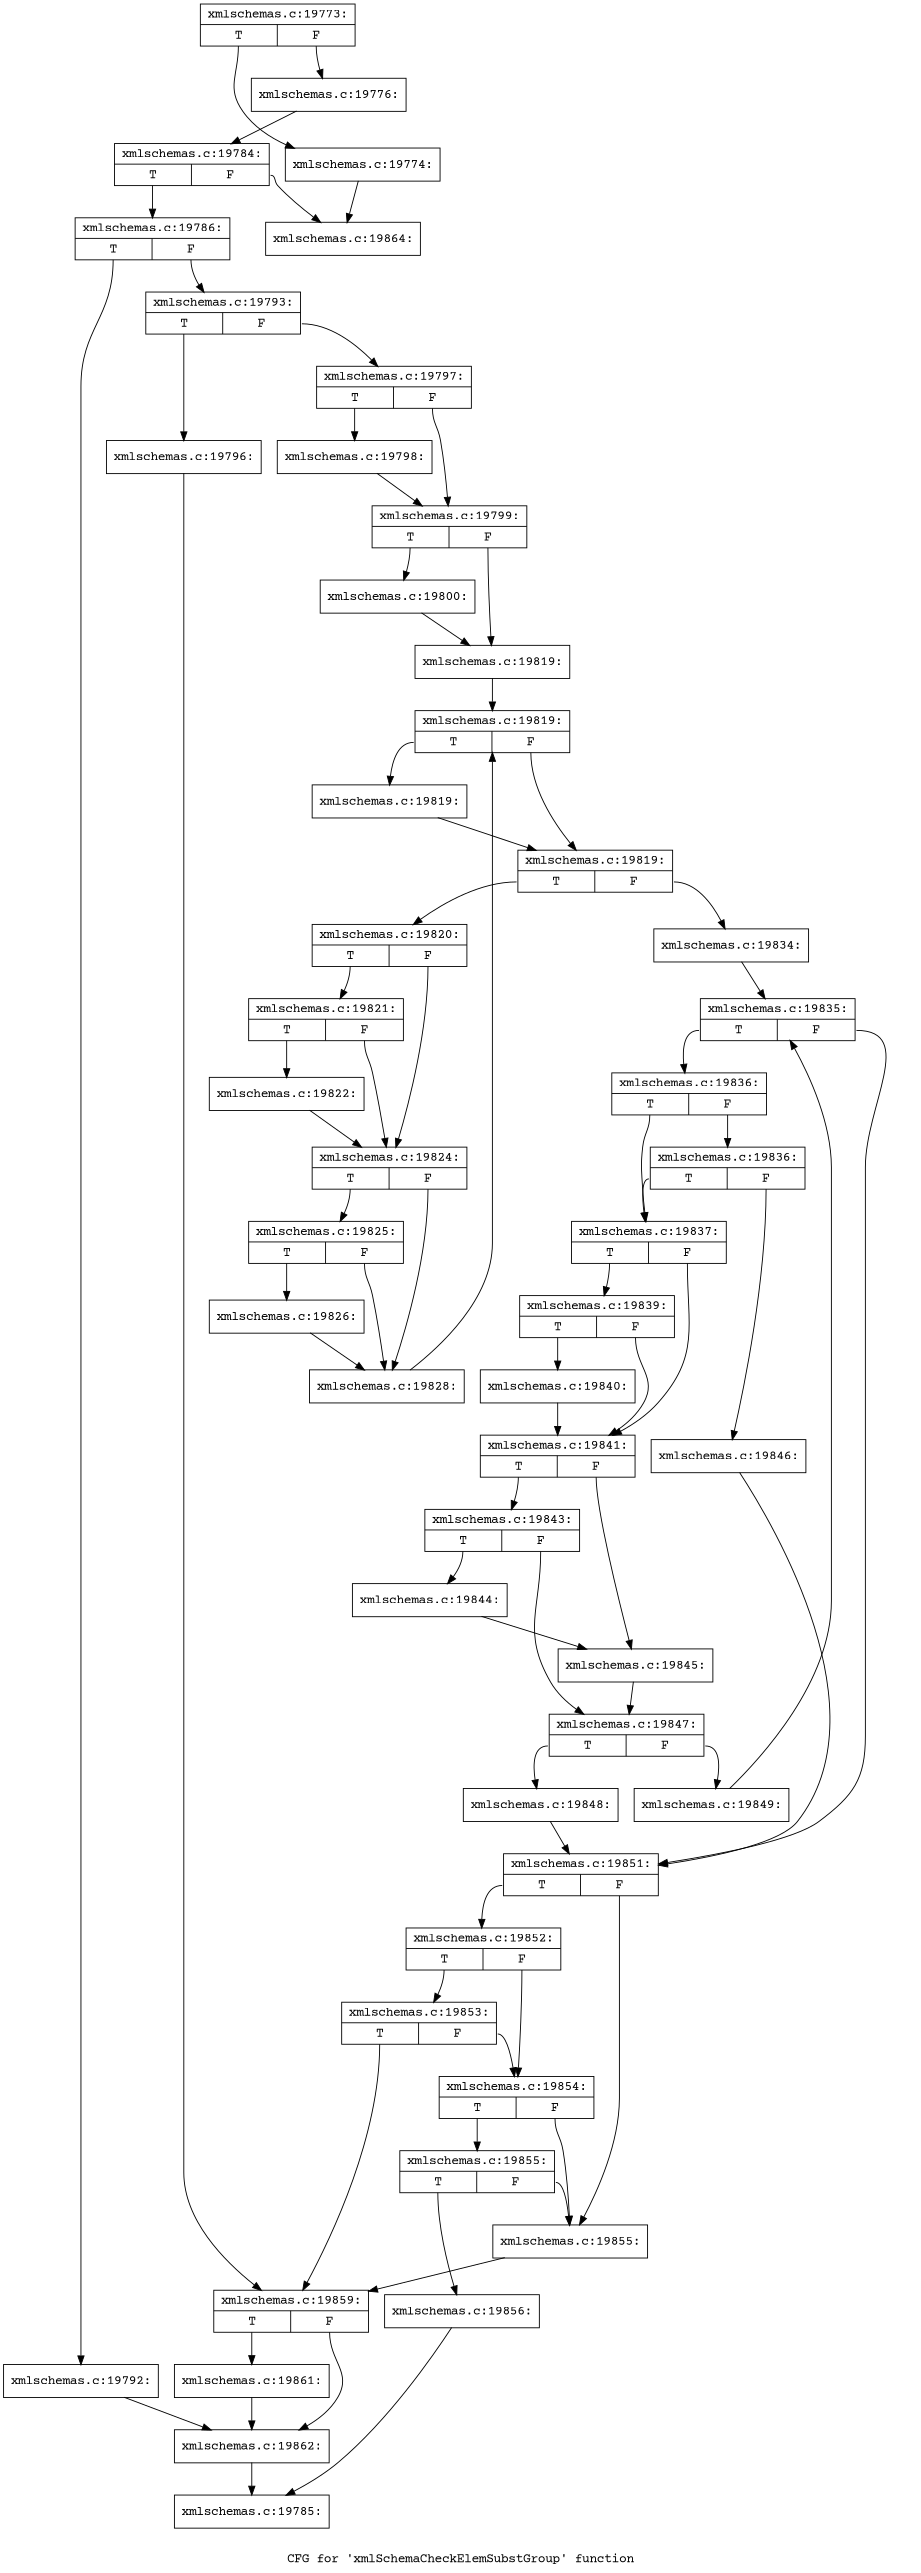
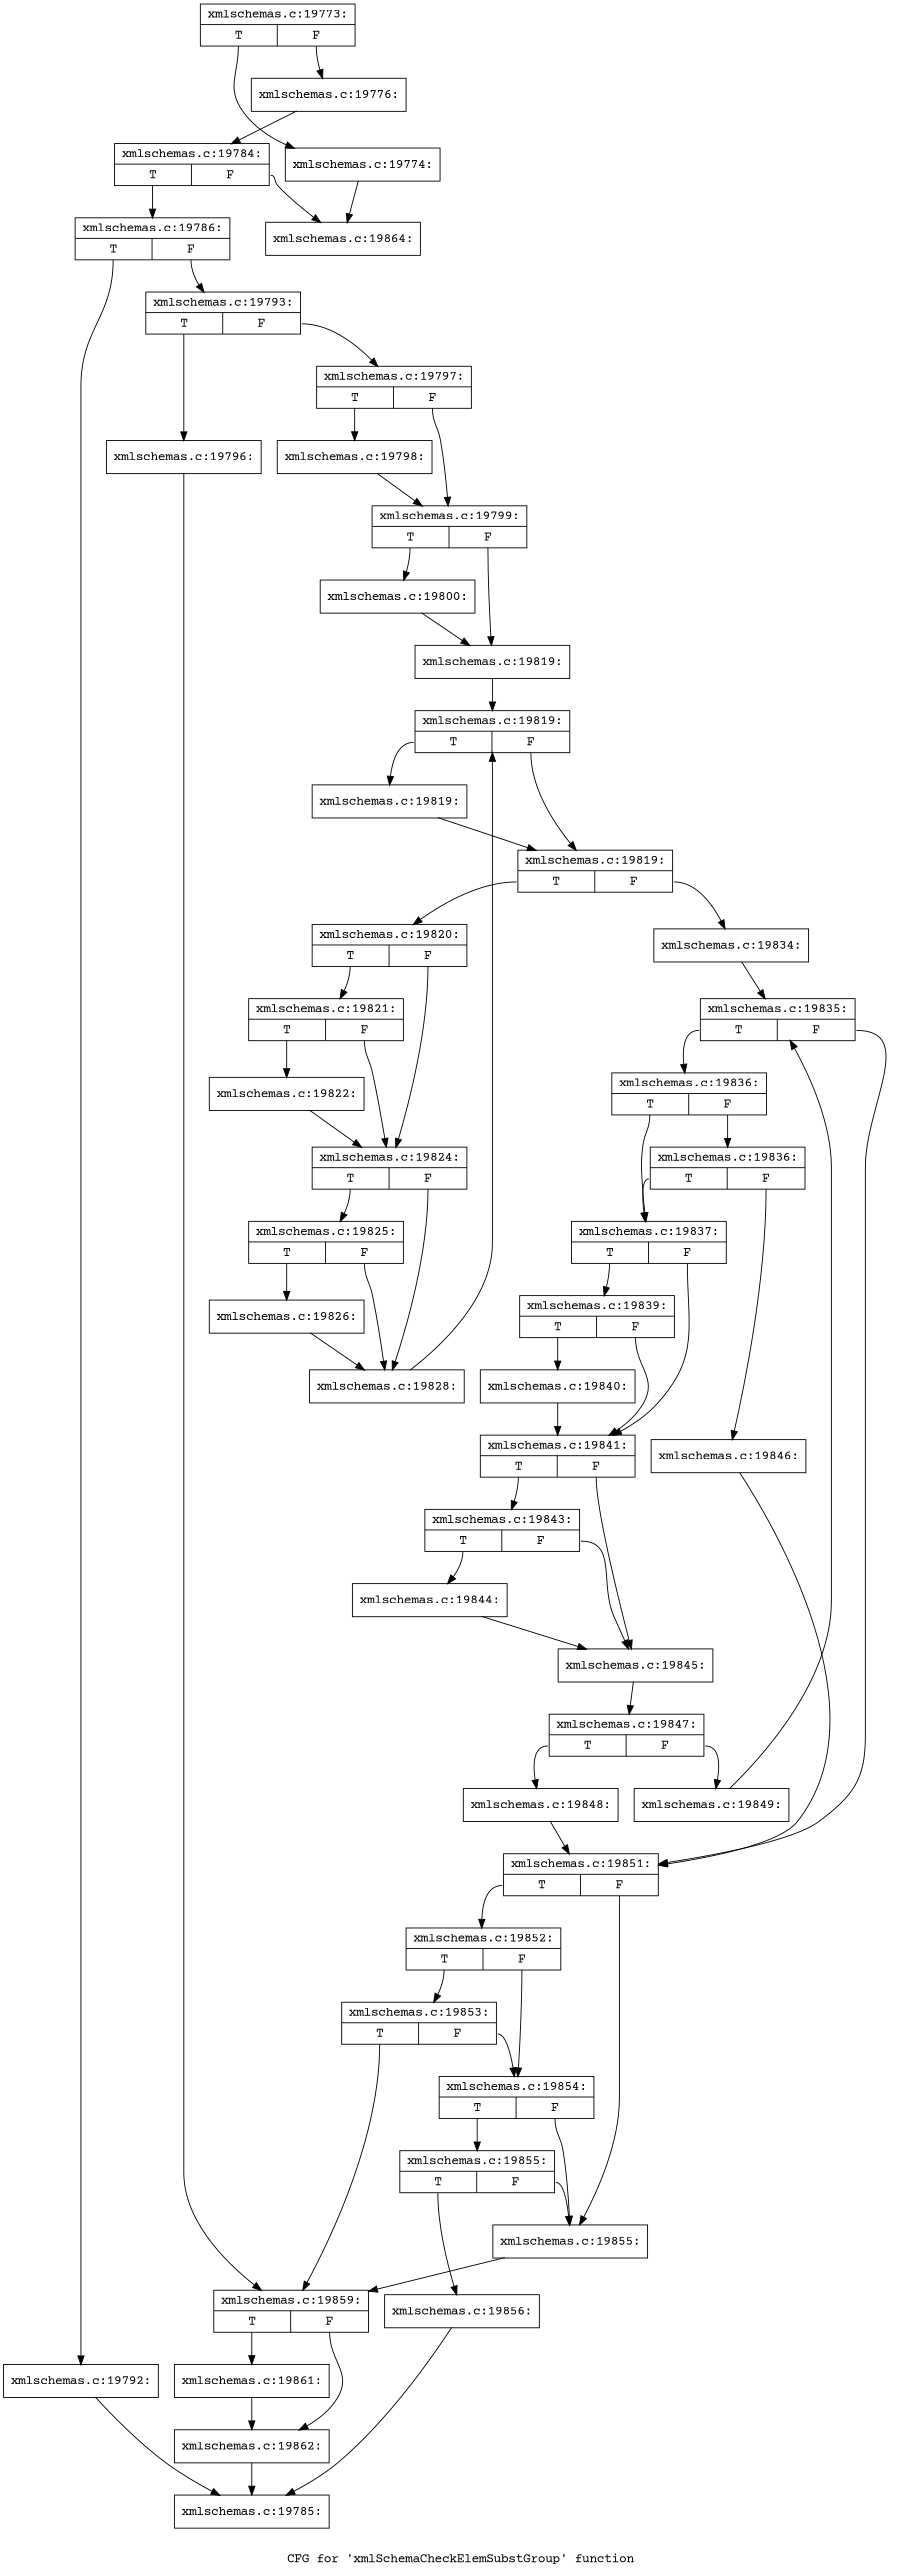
edge "xmlschemas.c:19843:" -> "xmlschemas.c:19847:": now "xmlschemas.c:19843:" -> "xmlschemas.c:19845:"
edge "xmlschemas.c:19792:" -> "xmlschemas.c:19862:": now "xmlschemas.c:19792:" -> "xmlschemas.c:19785:"
